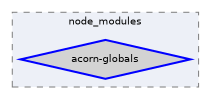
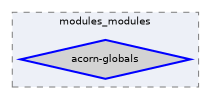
cluster "node_modules": label "node_modules" -> "modules_modules"
